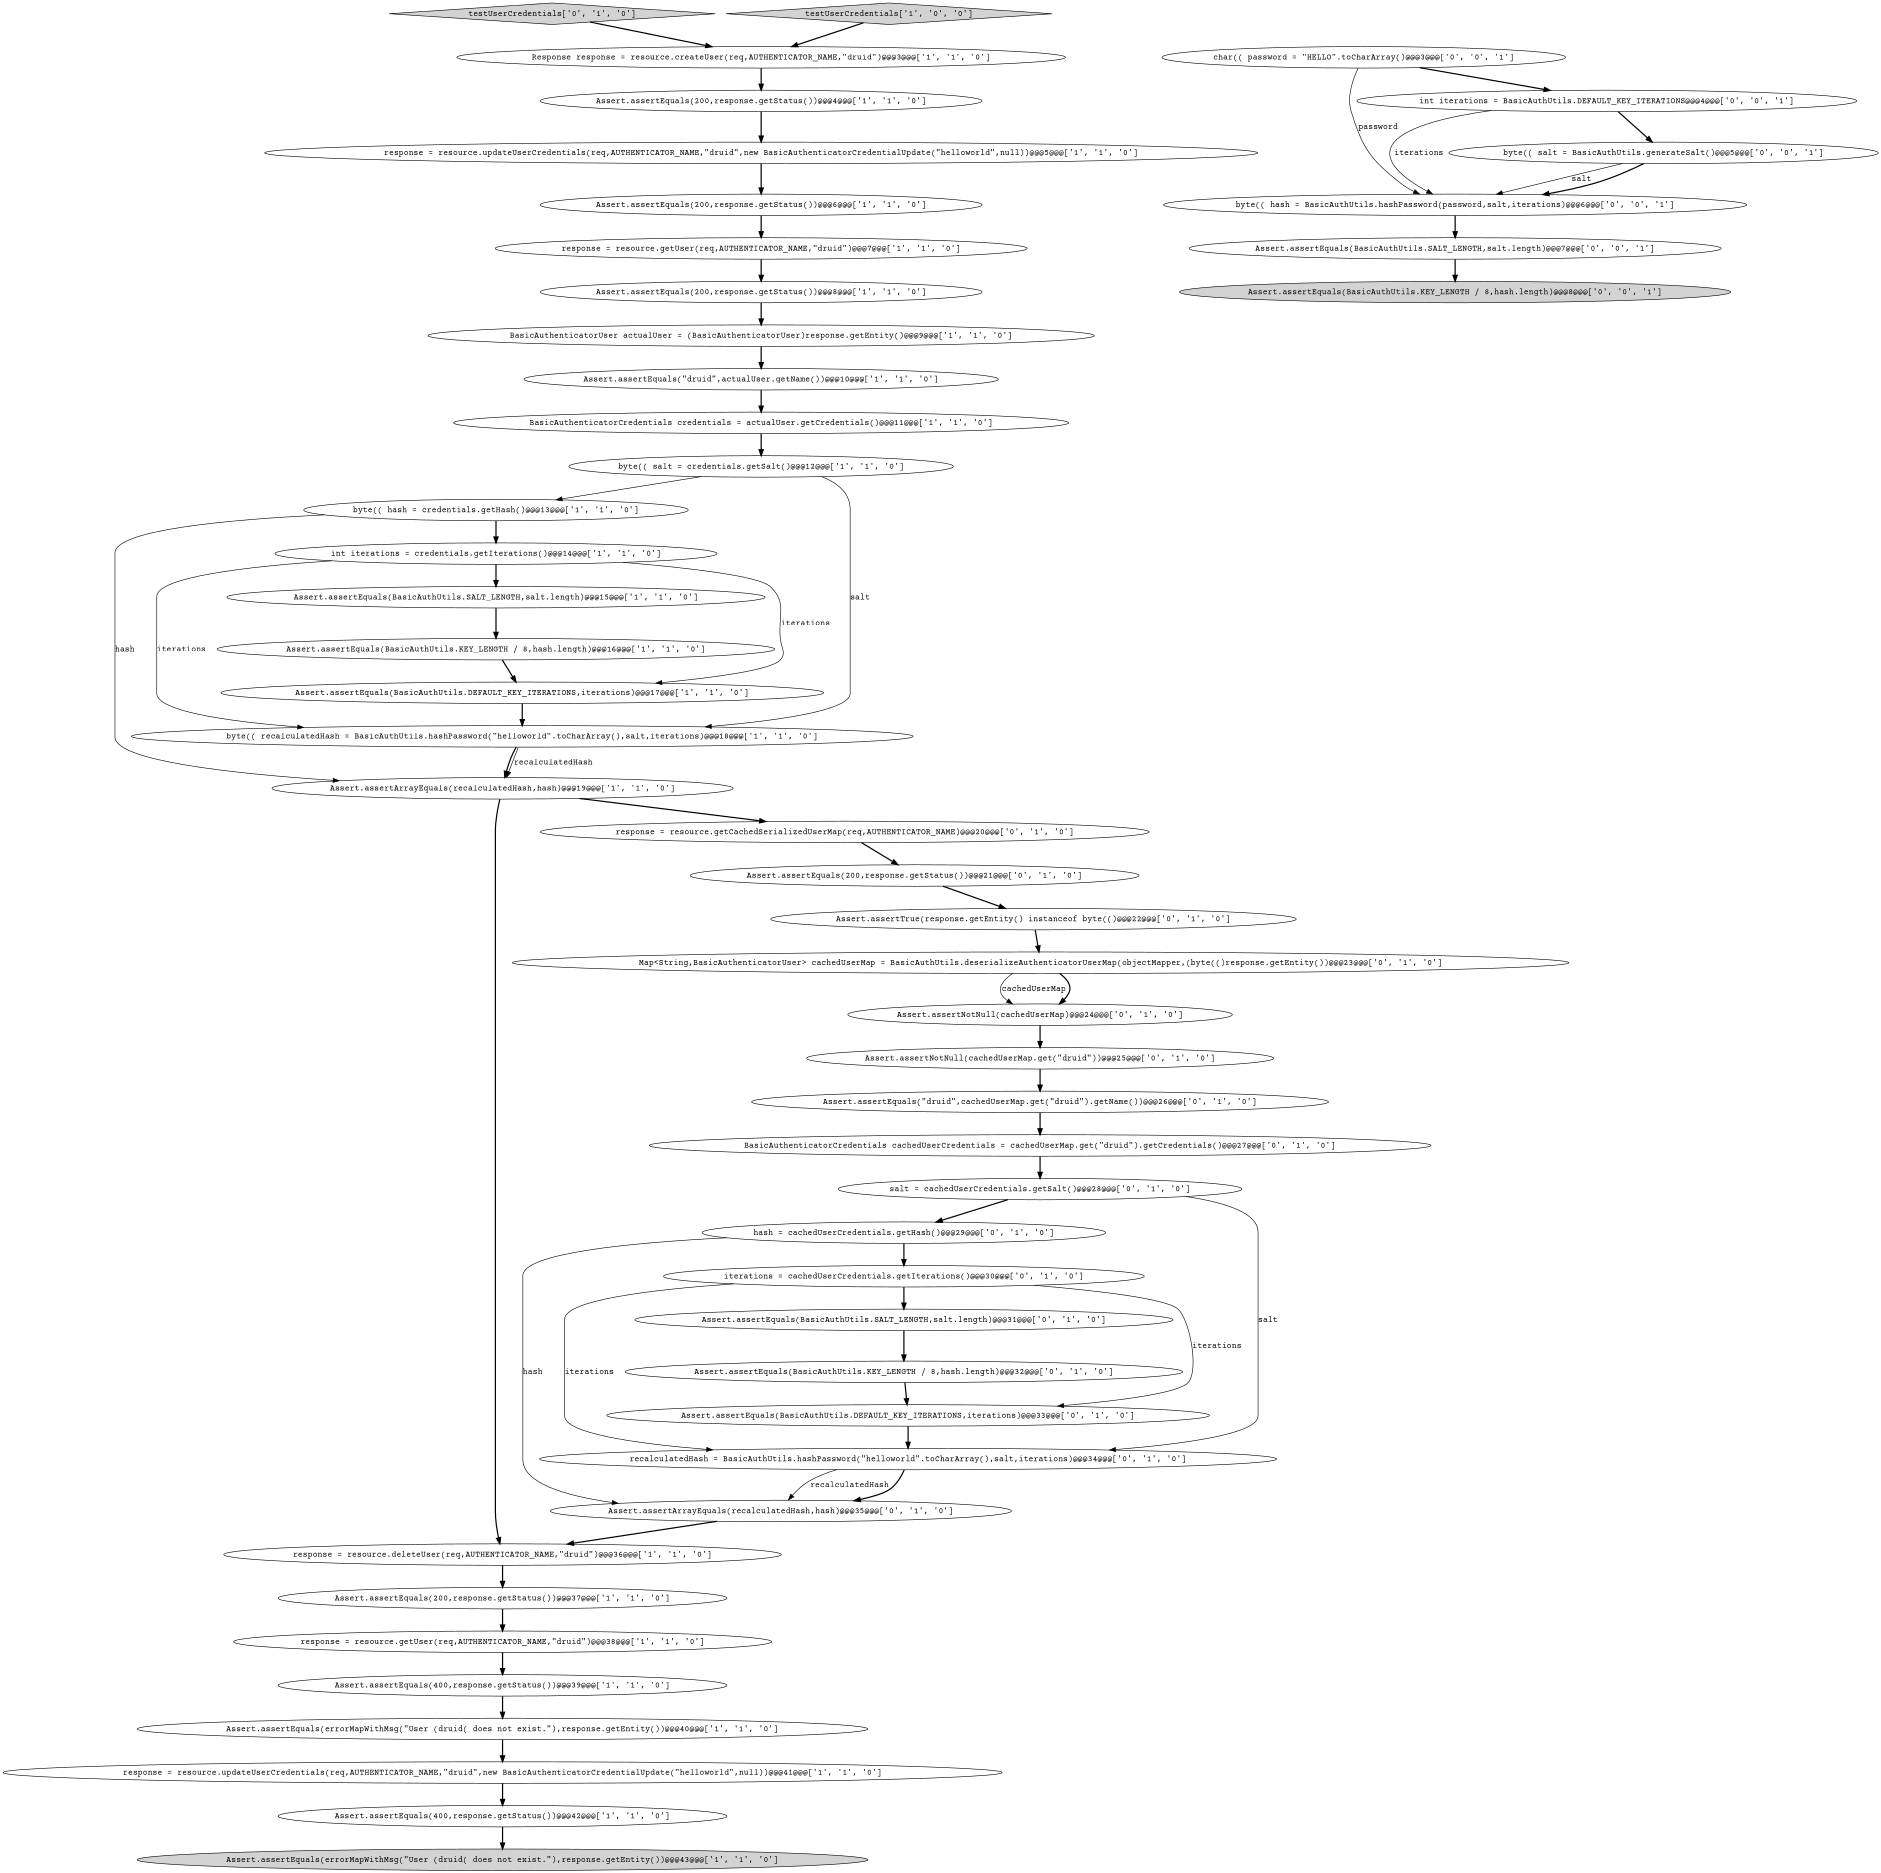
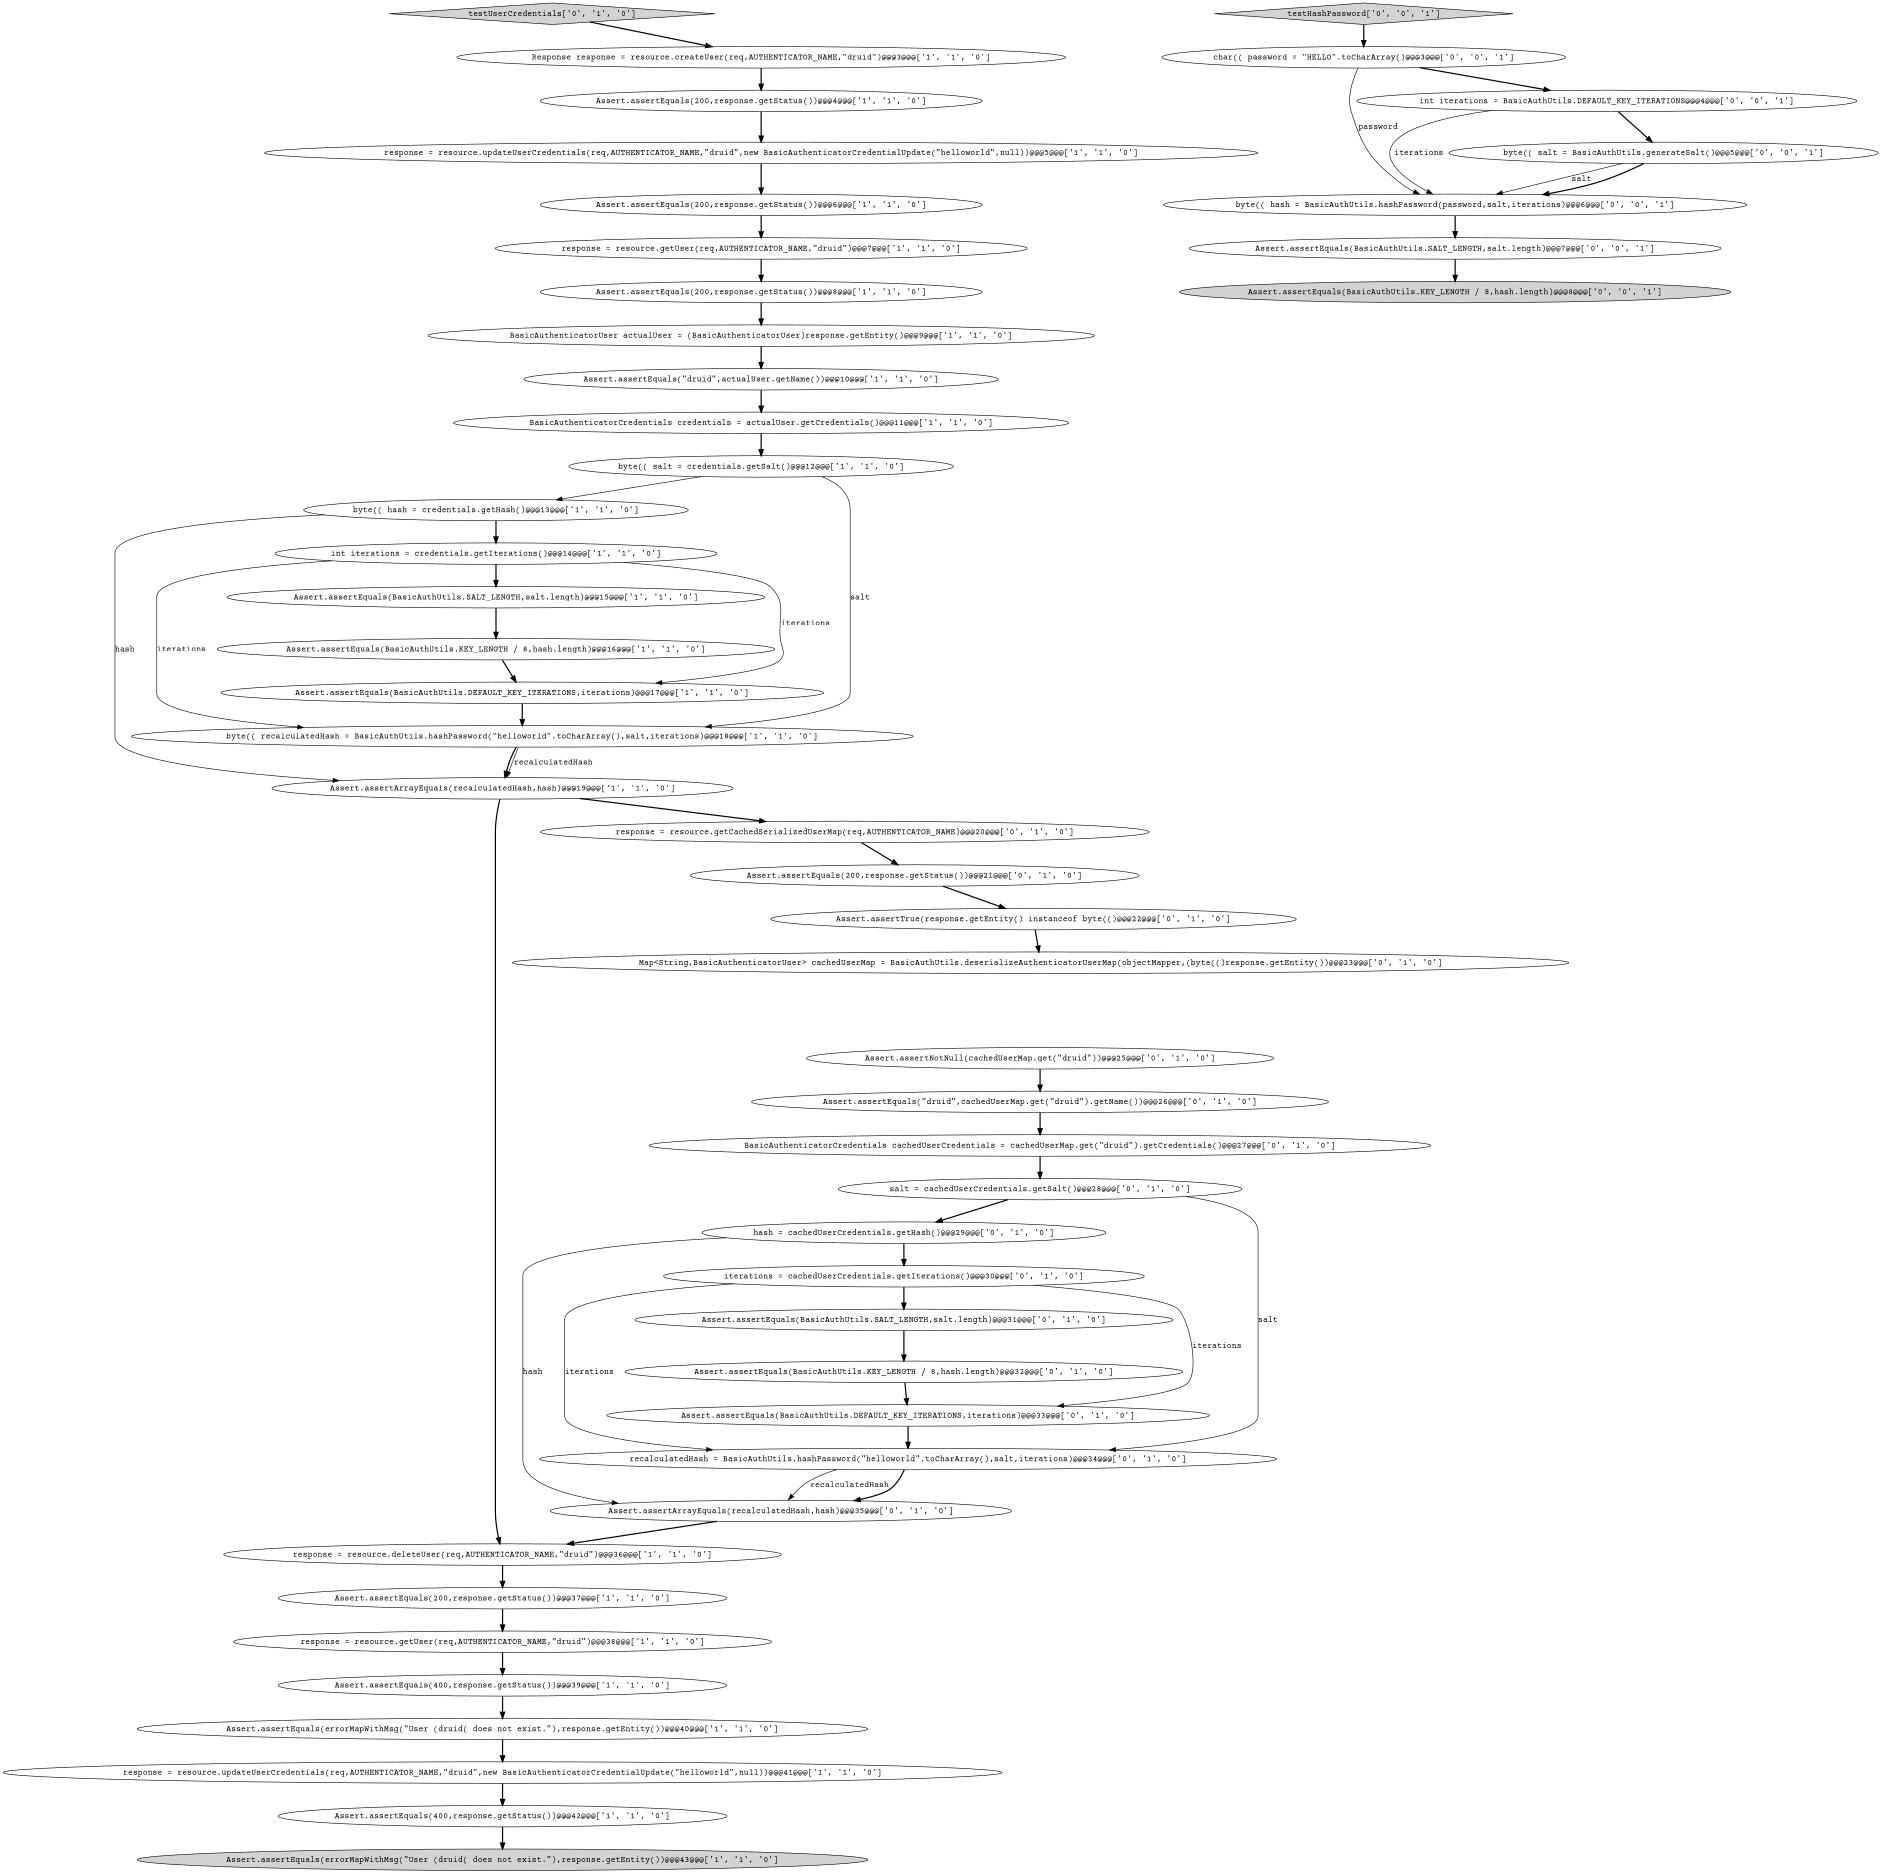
node "testUserCredentials['1', '0', '0']": removed
node "testHashPassword['0', '0', '1']": added
node "Assert.assertNotNull(cachedUserMap)@@@24@@@['0', '1', '0']": removed
